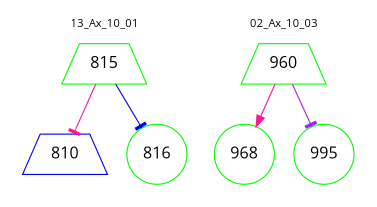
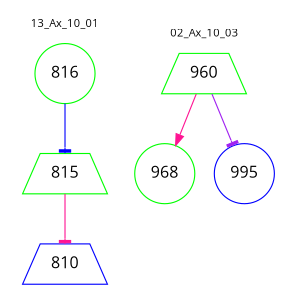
edge "815" -> "816": reversed
node "995": color green -> blue
